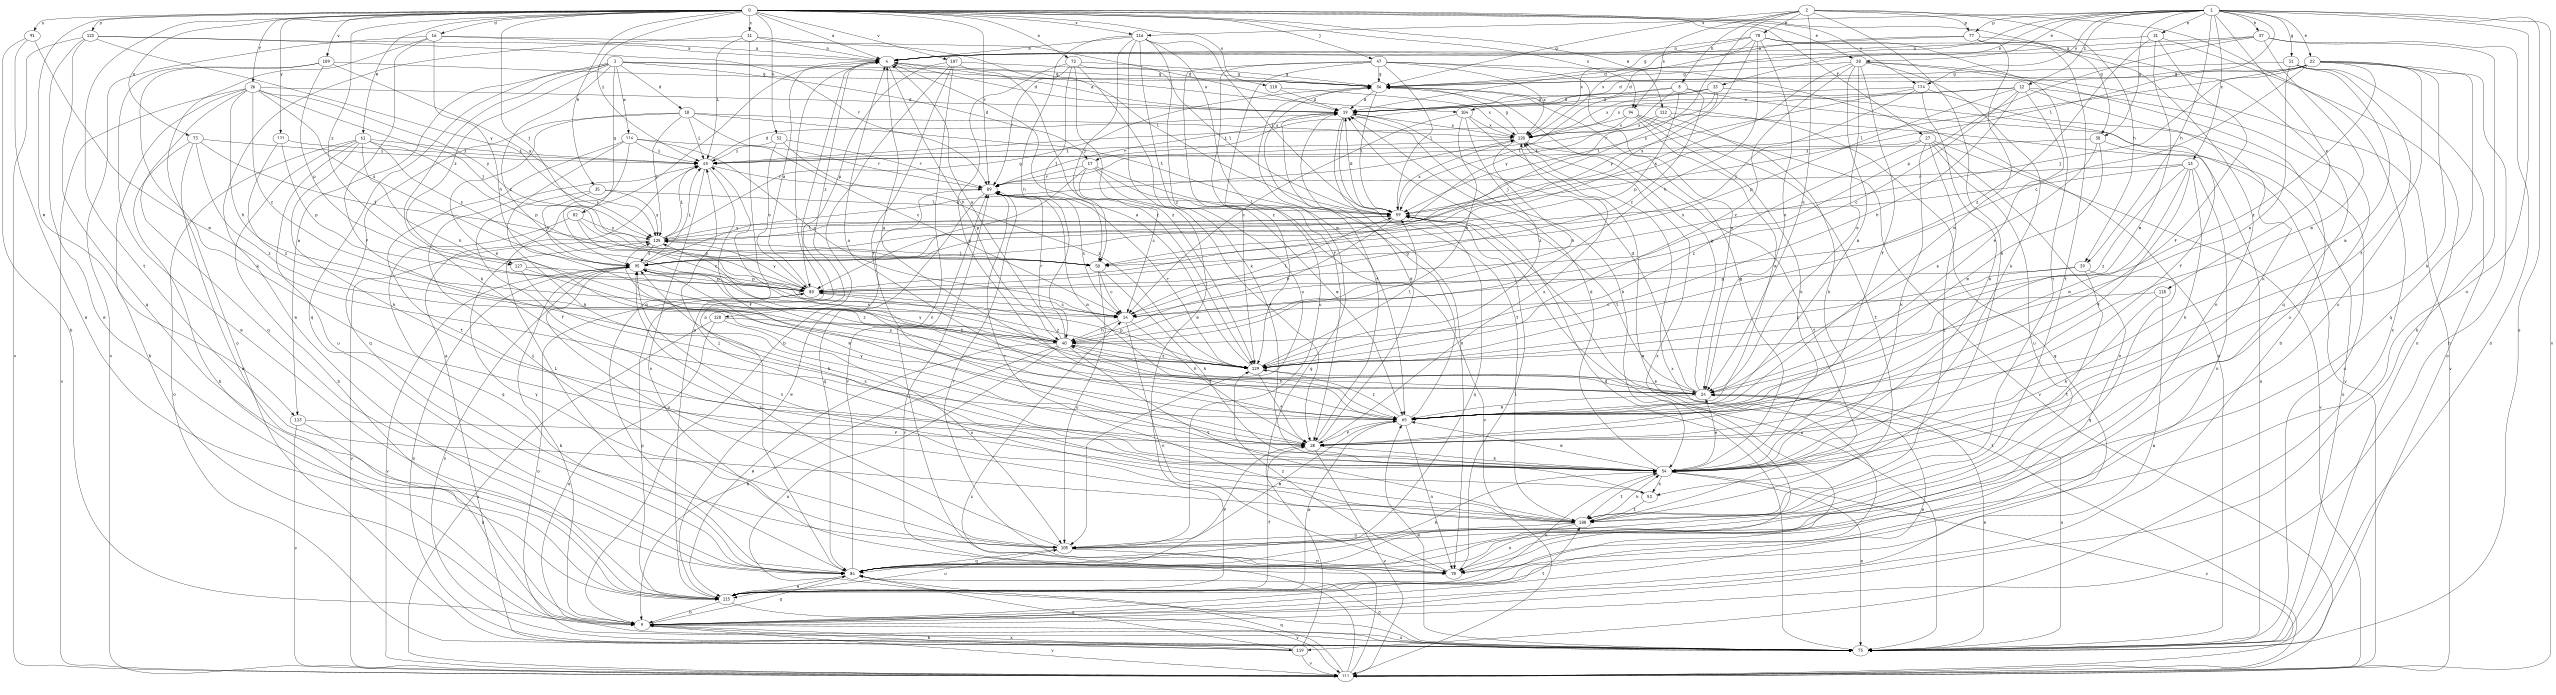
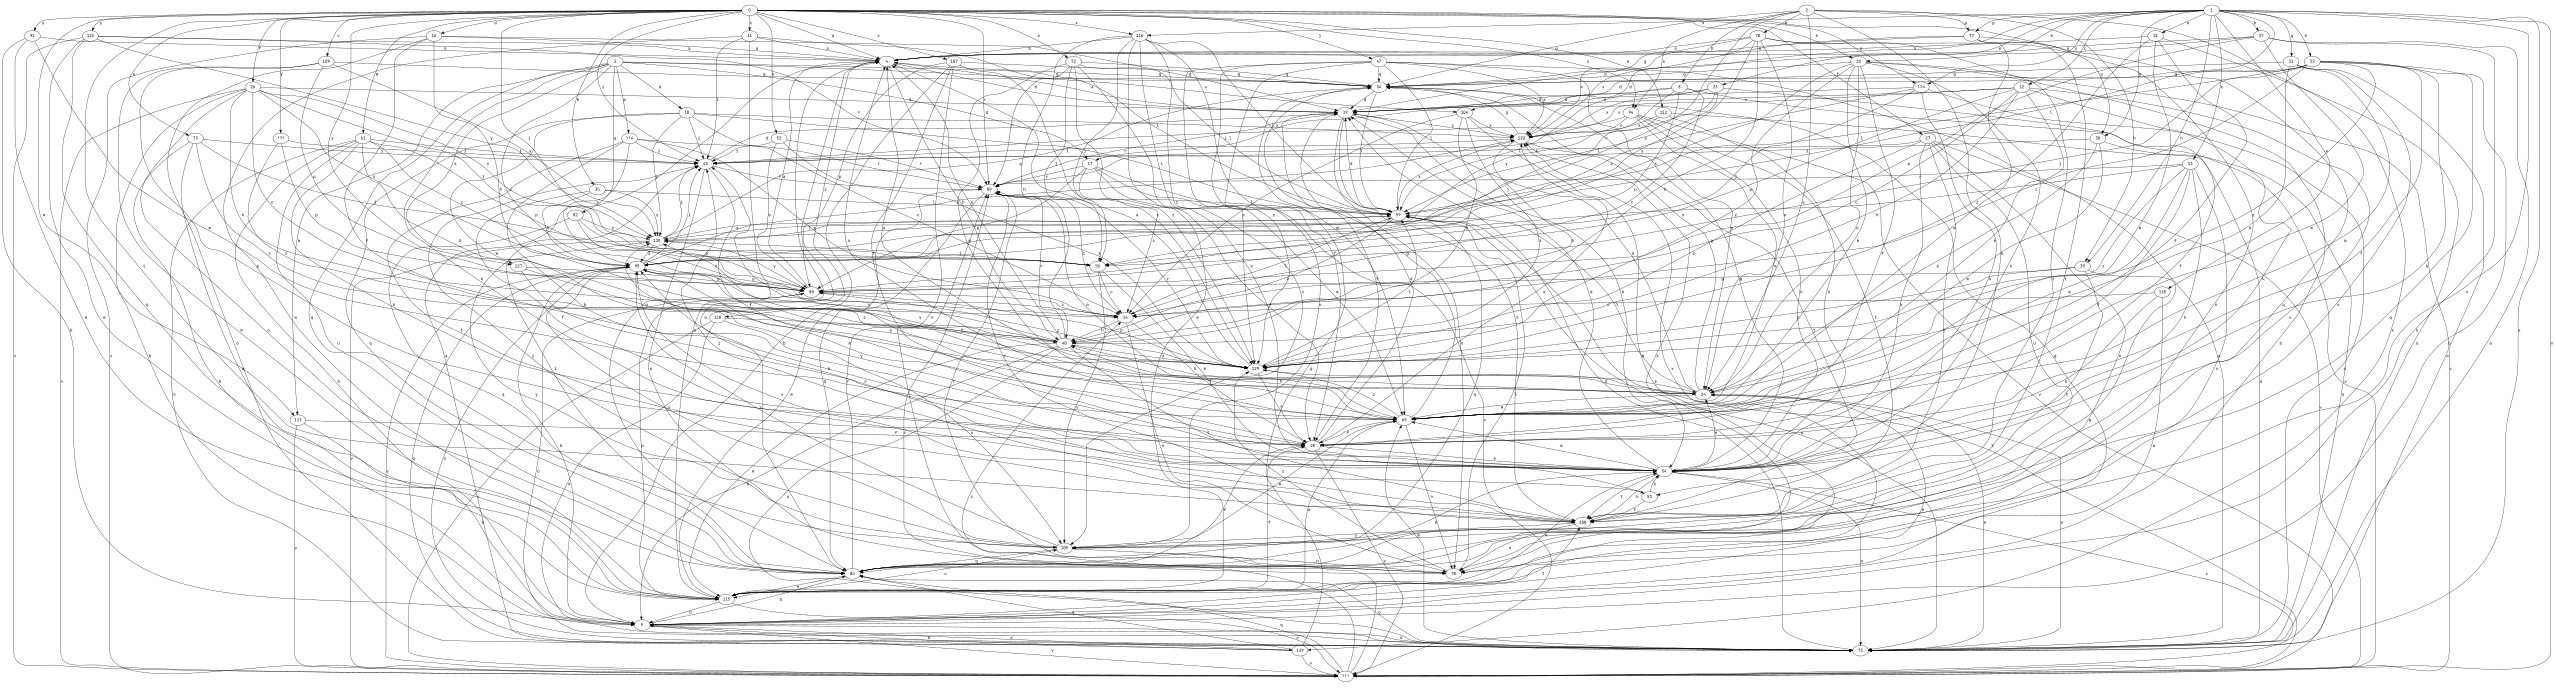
edge "91" -> "4": added, label "a"
node "110": removed
edge "54" -> "53": reversed
